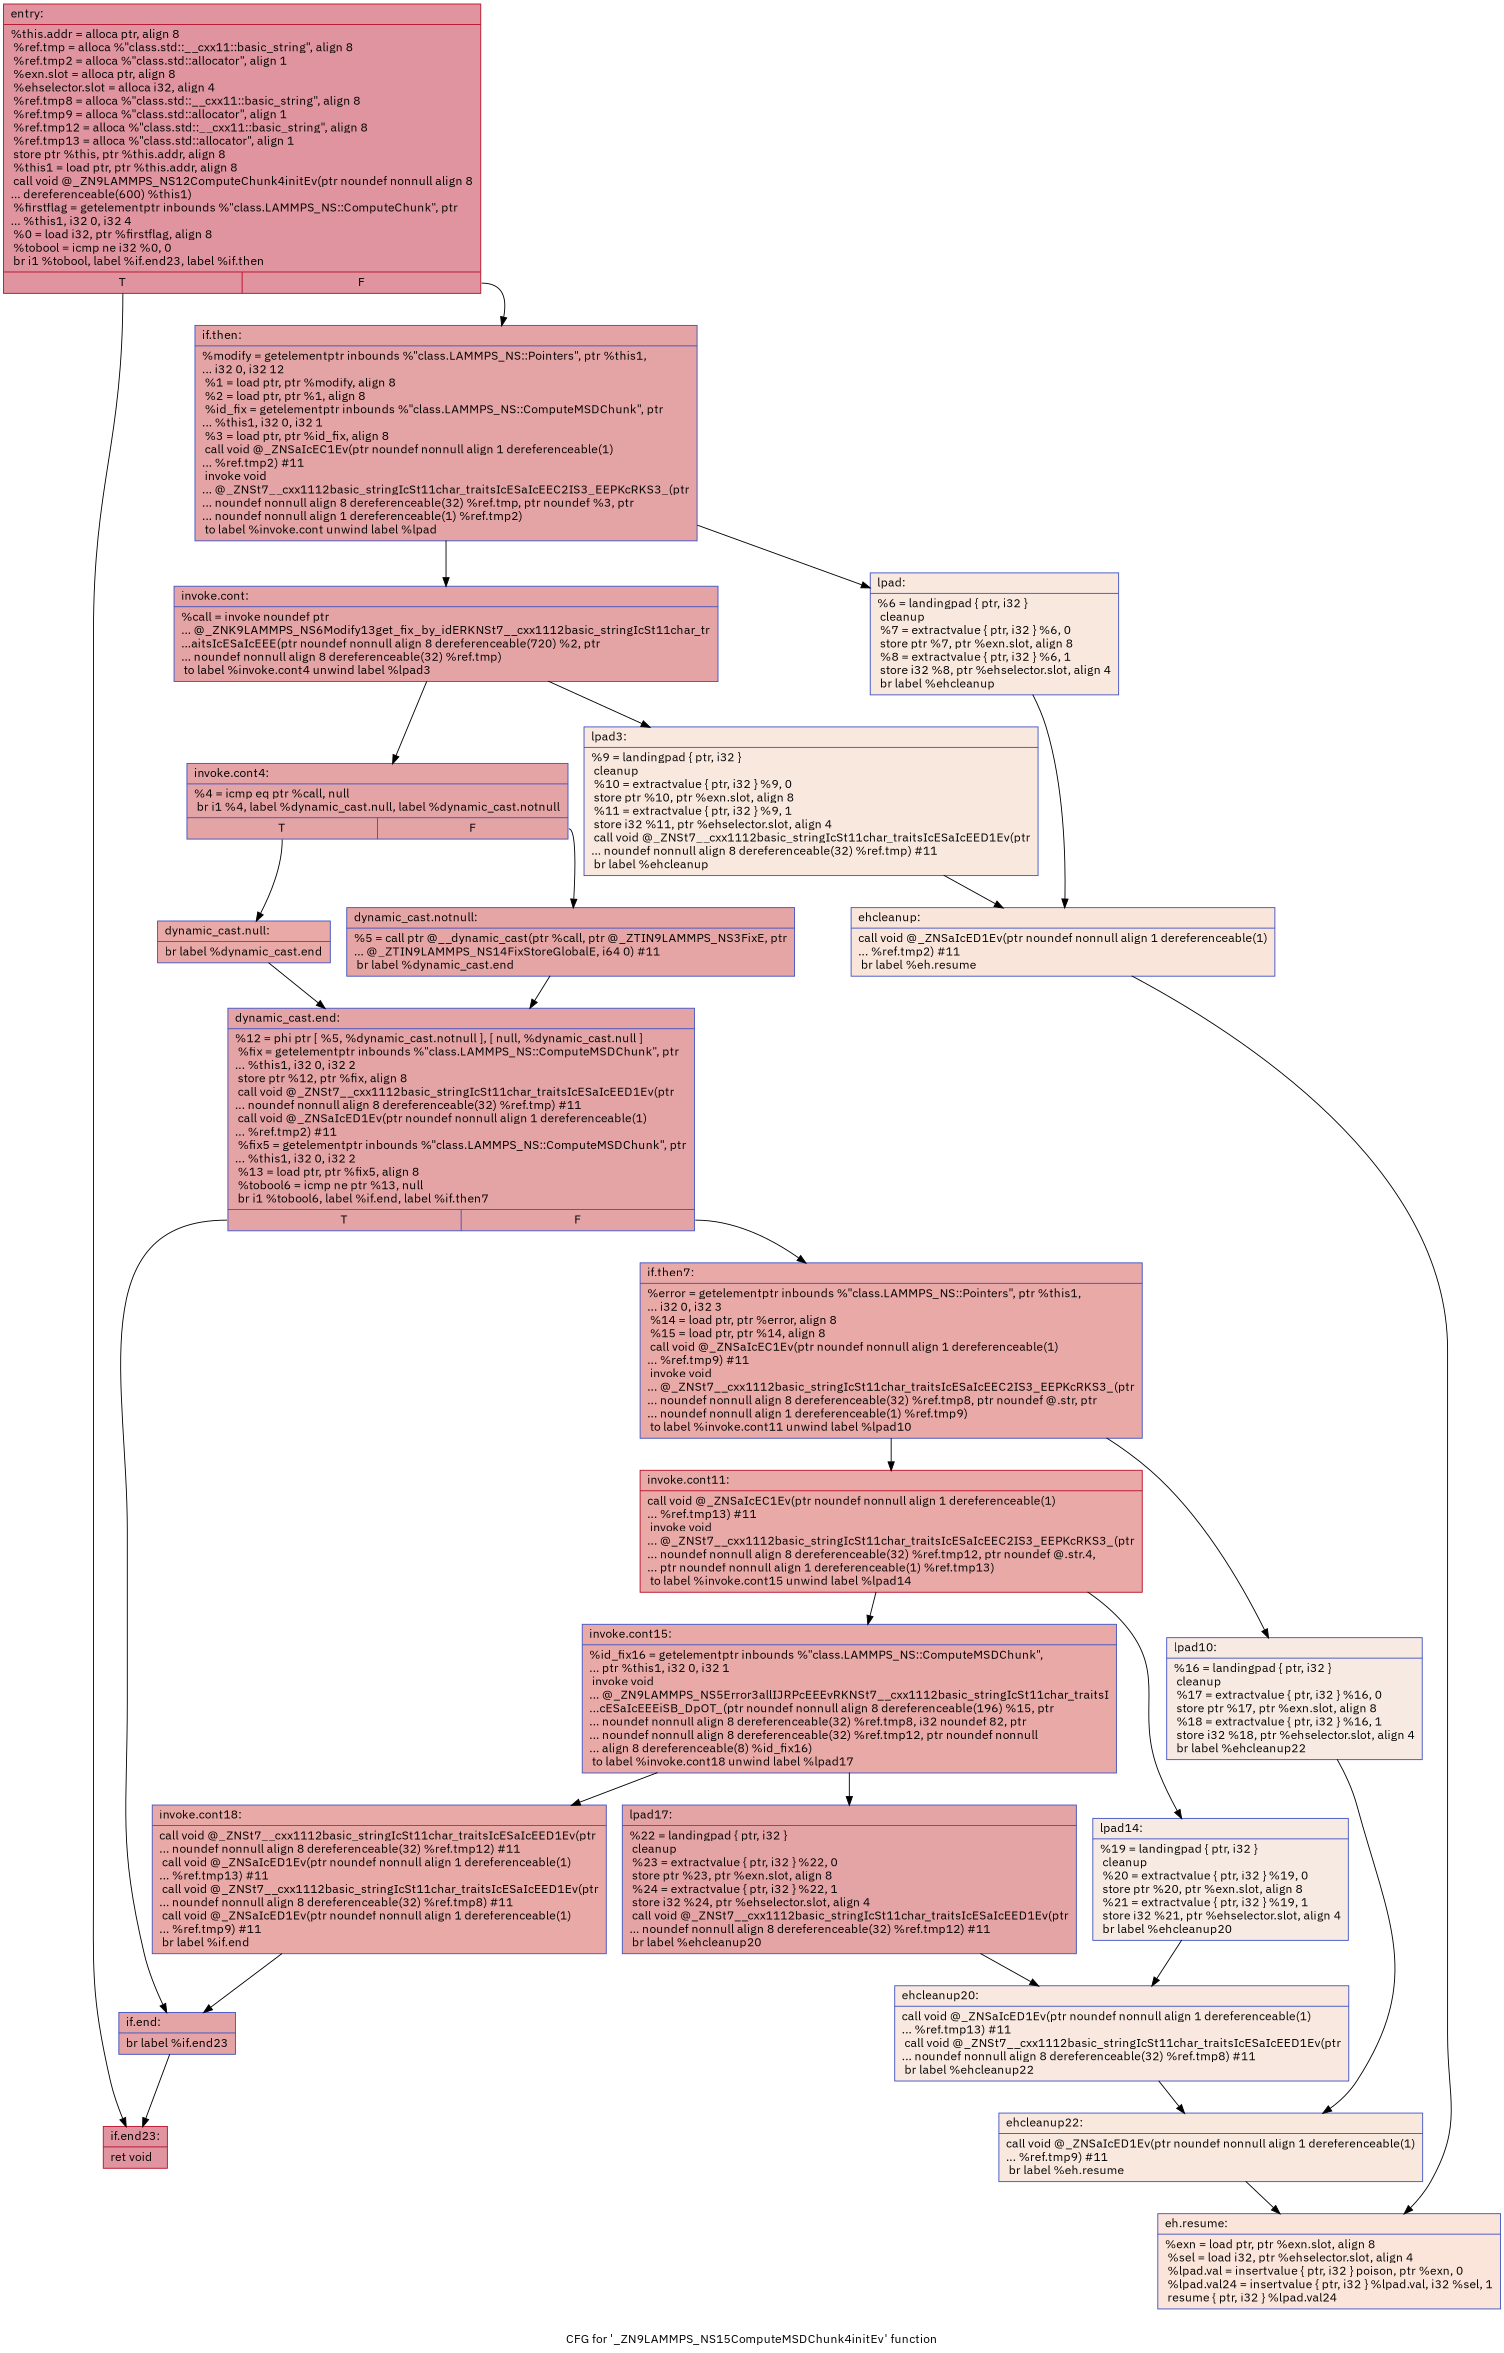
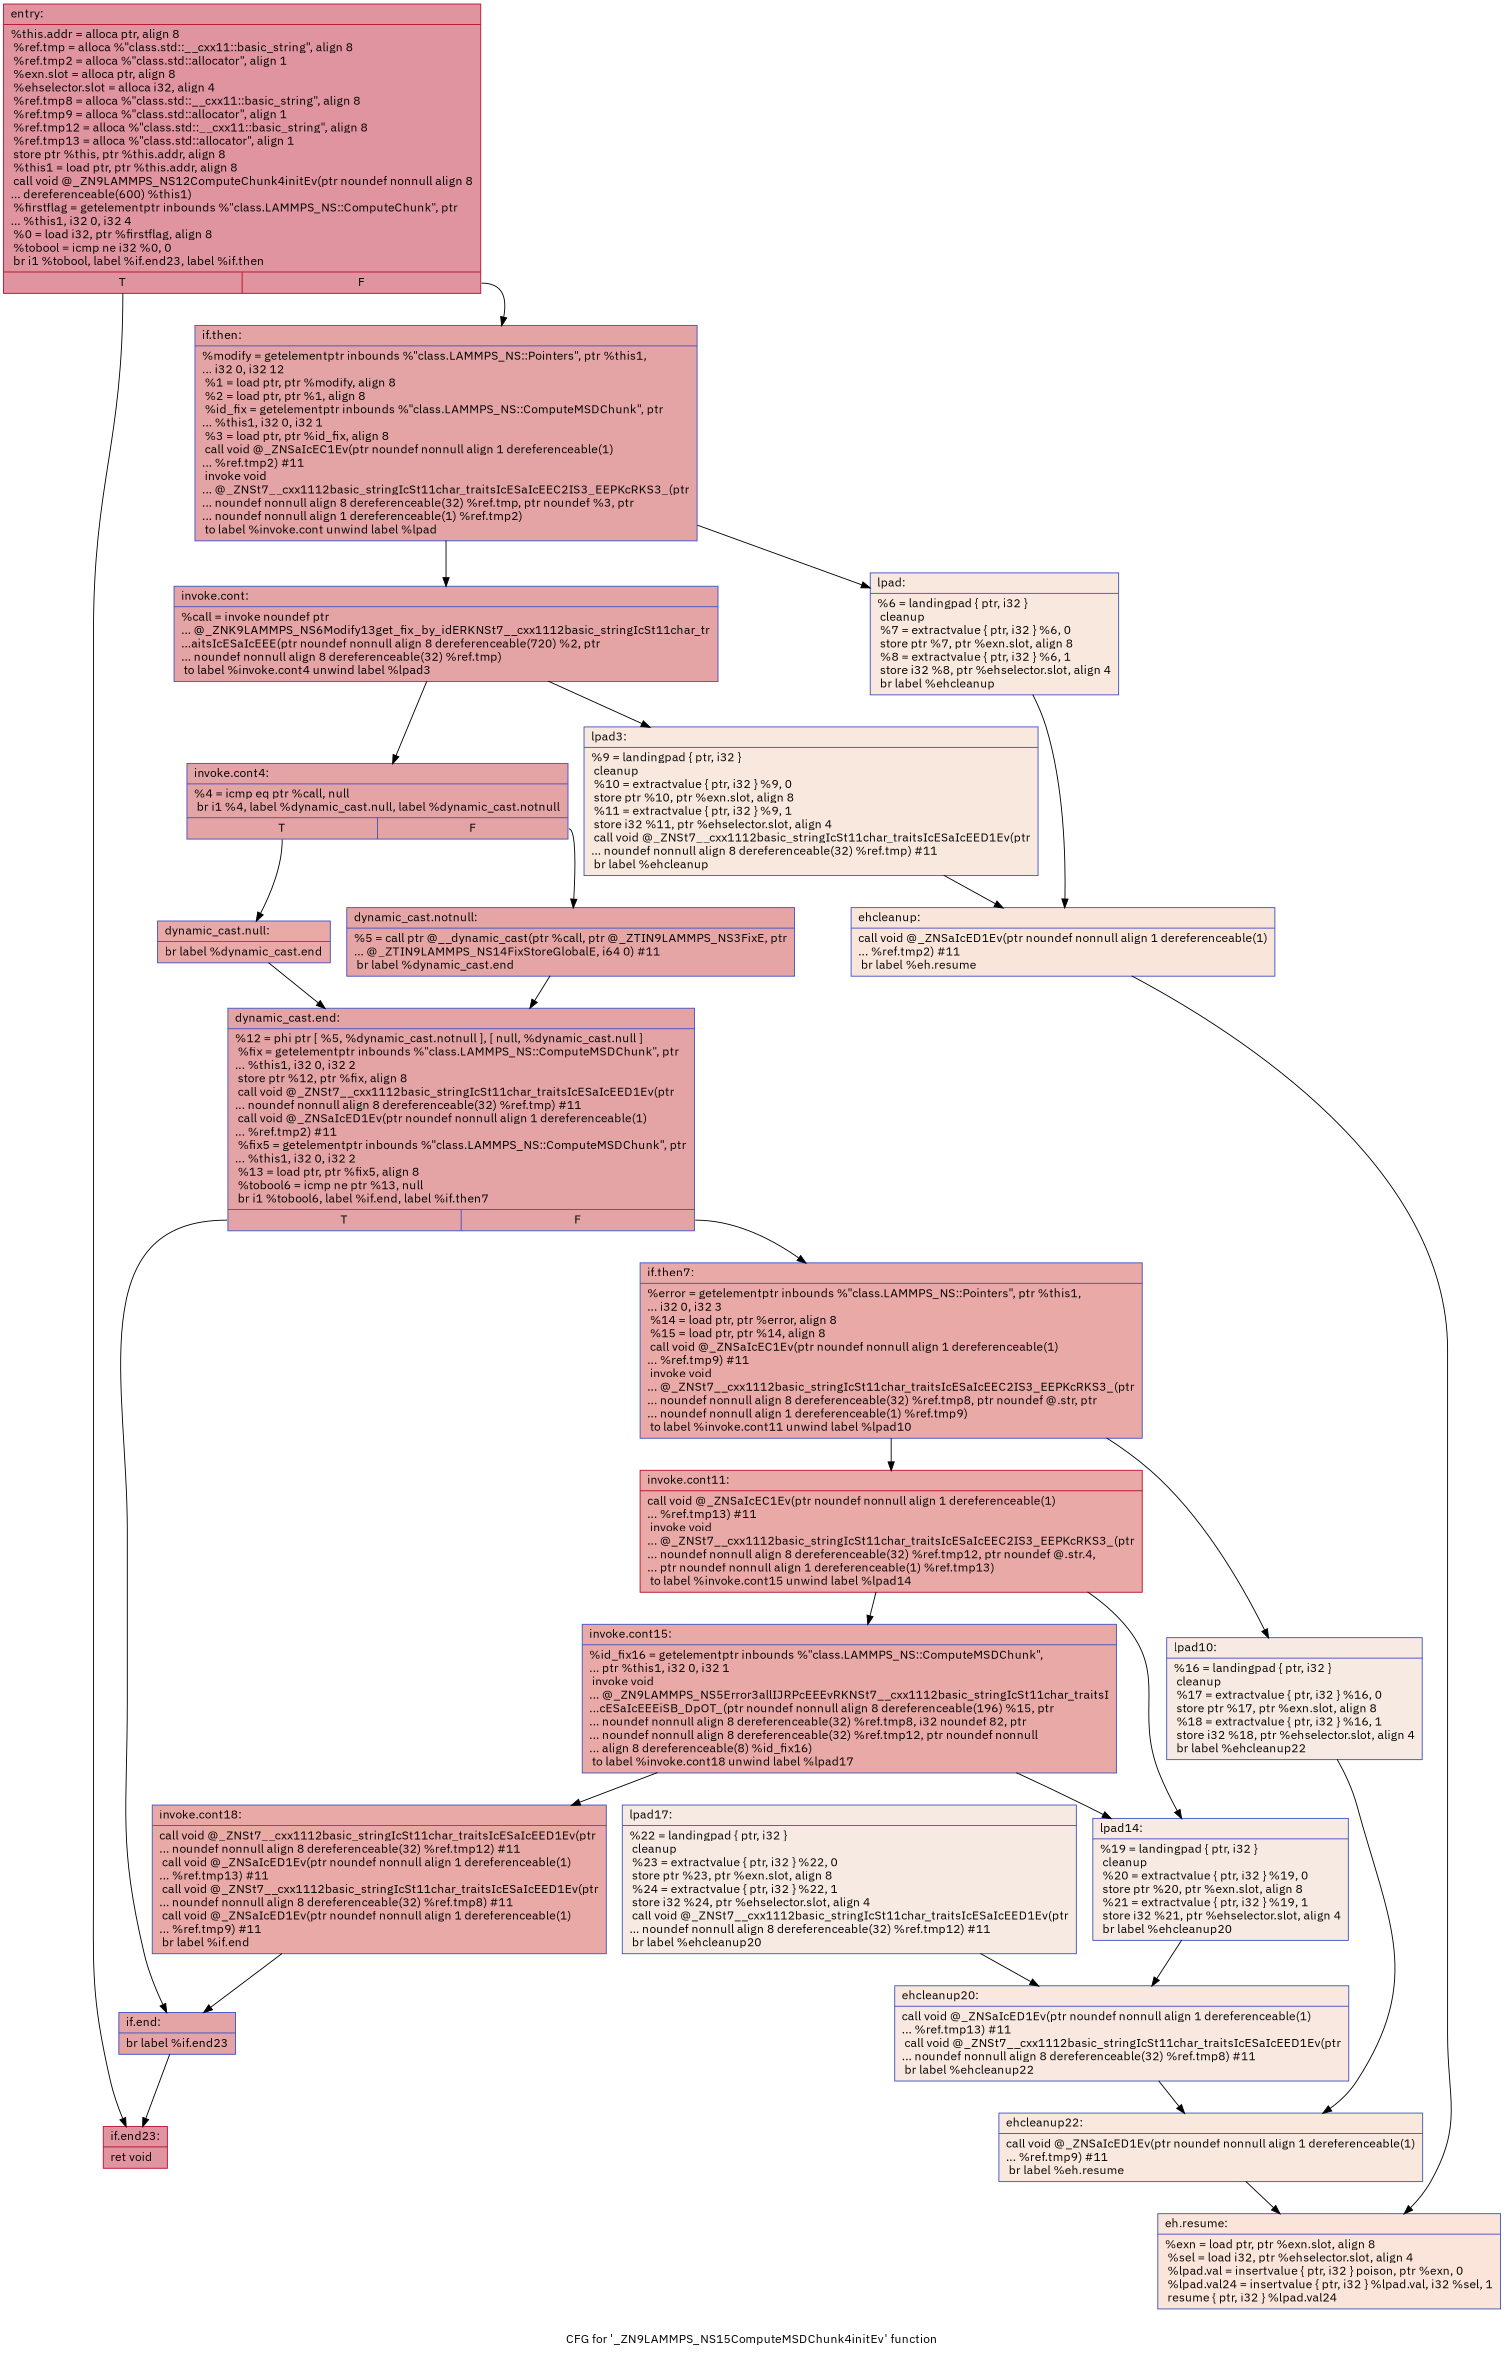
edge "invoke.cont15:" -> "lpad17:": now "invoke.cont15:" -> "lpad14:"
node "lpad17:": fillcolor #c32e3170 -> #eed0c070
